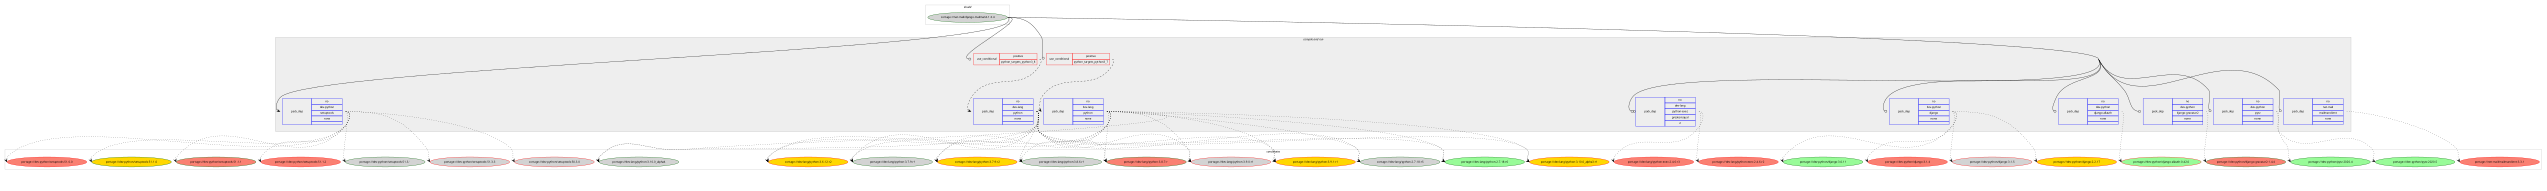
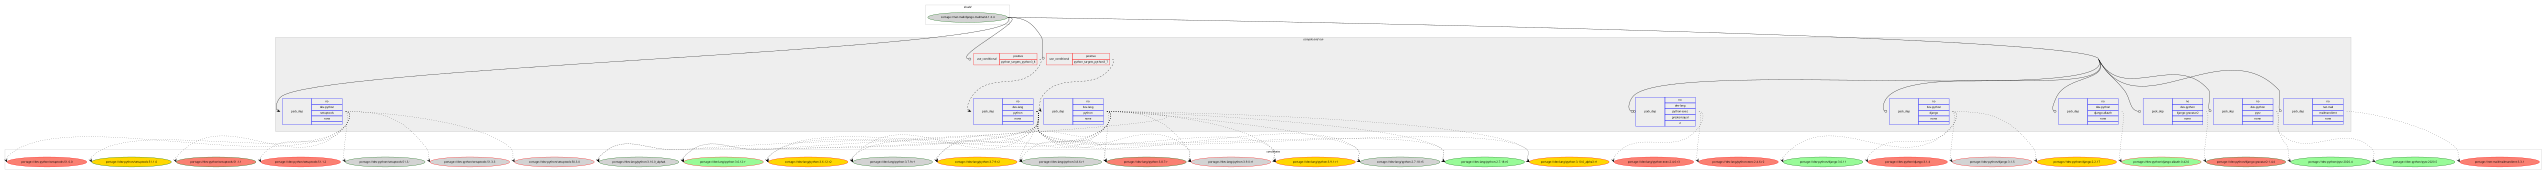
node "portage://dev-lang/python-3.6.12-r1": added
